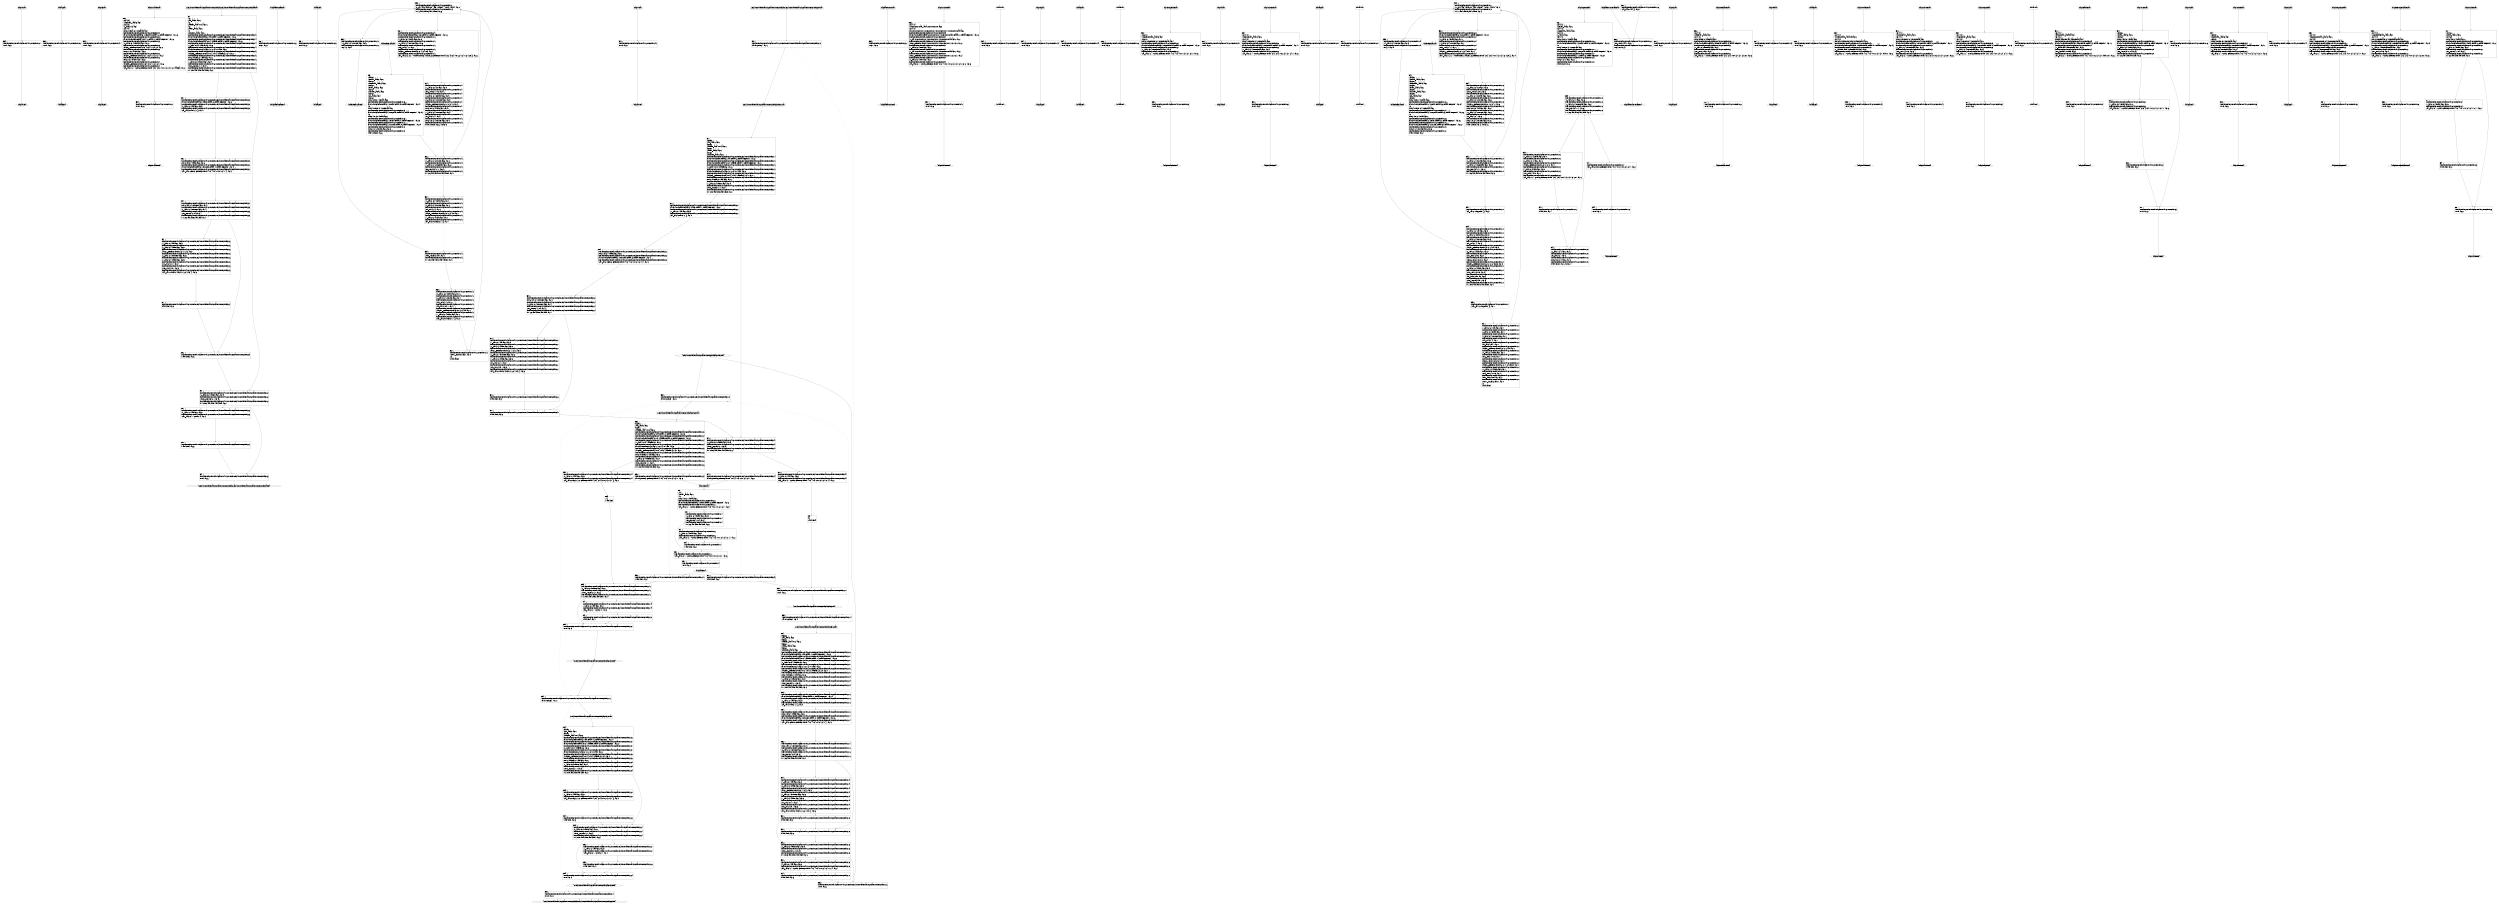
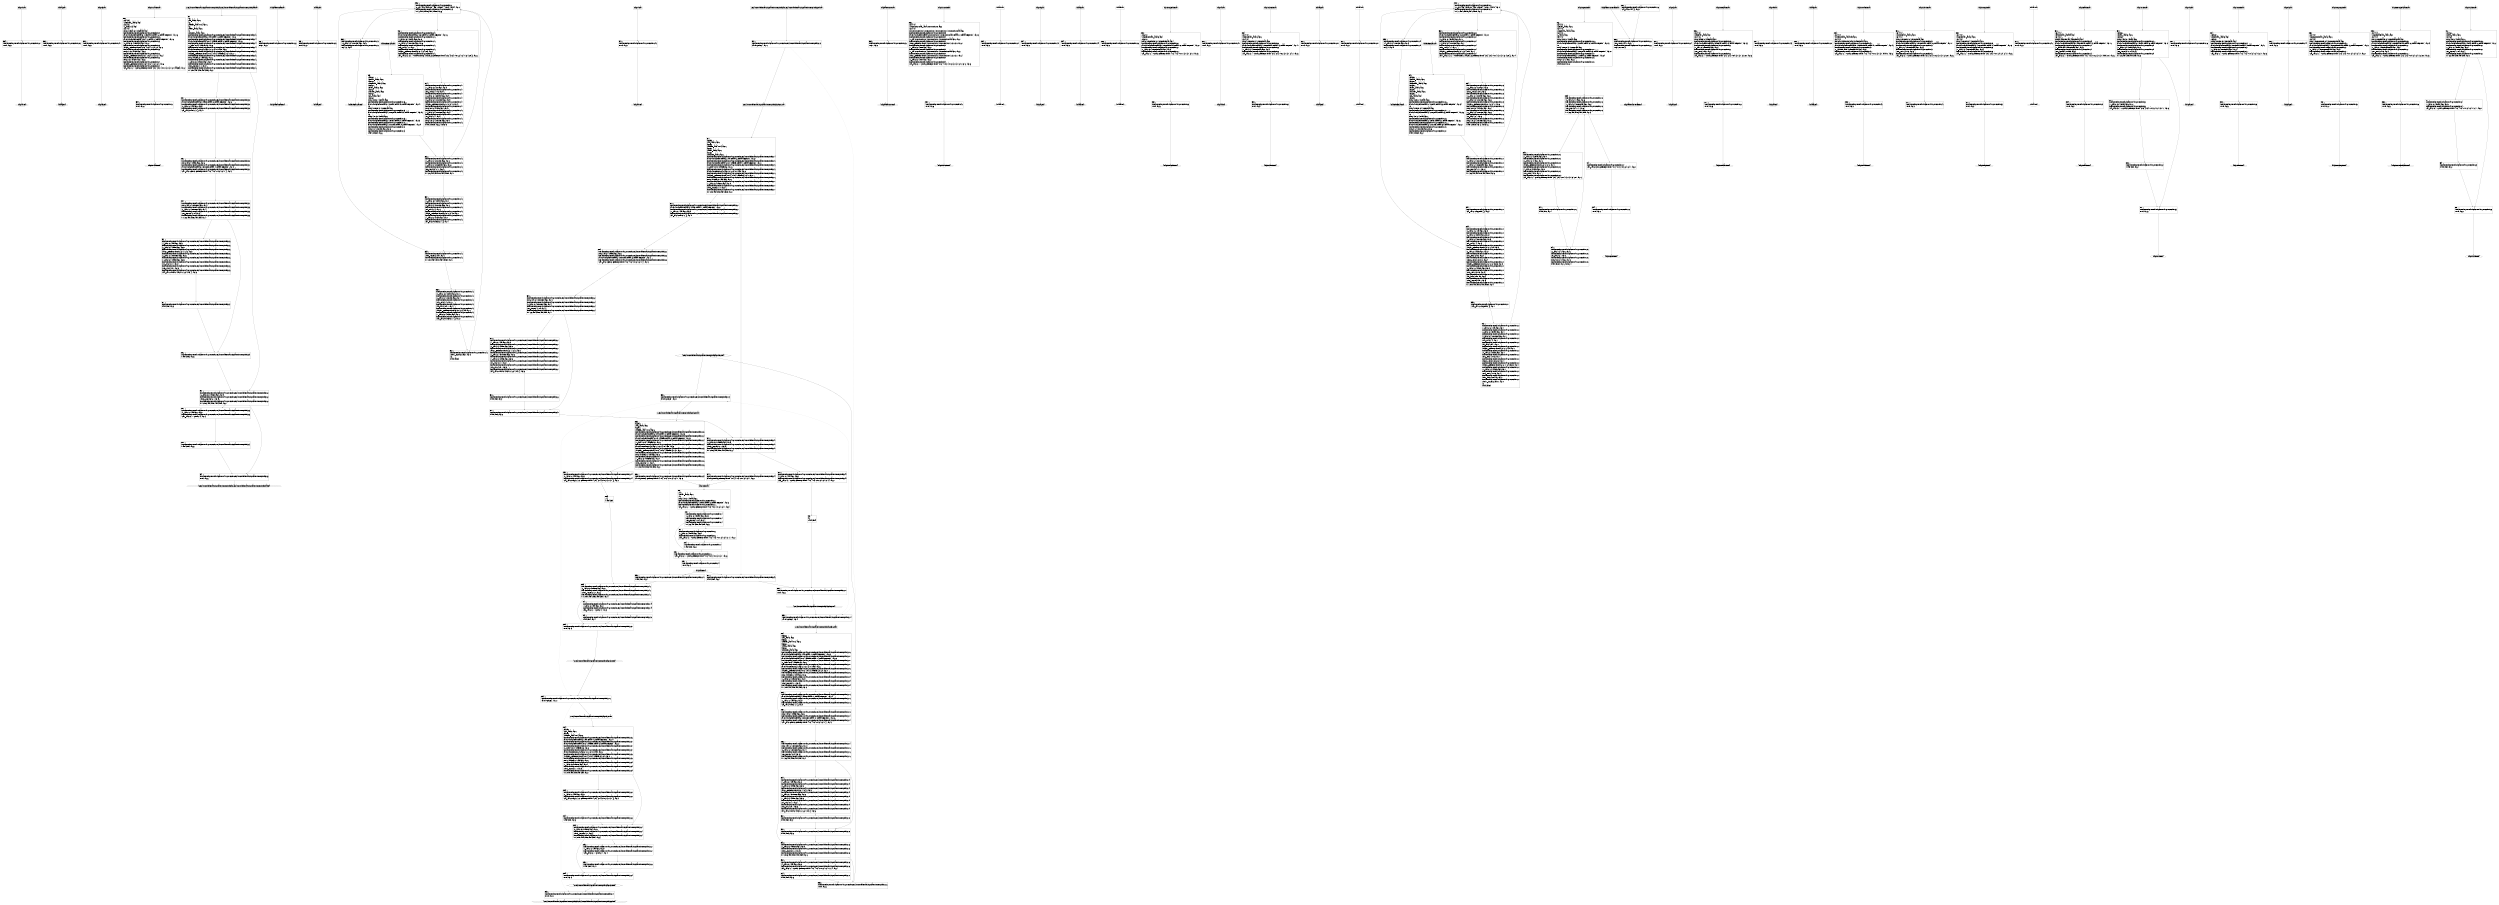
node "BB68:": text "ret i32 %rem, !dbg !54" -> "ret i32 %rem, !srem !54"
node "{io_ll_printShortLine_end}": removed
